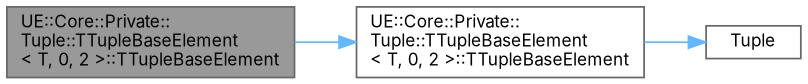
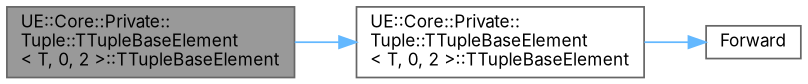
node "Tuple": label "Tuple" -> "Forward"
